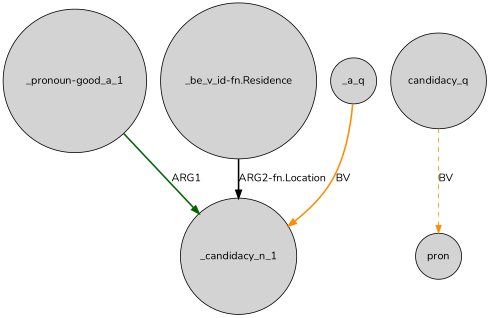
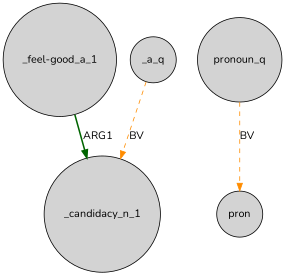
node "_pronoun-good_a_1": label "_pronoun-good_a_1" -> "_feel-good_a_1"
node "_be_v_id-fn.Residence": removed
node "candidacy_q": label "candidacy_q" -> "pronoun_q"
edge "_a_q" -> "_candidacy_n_1": style bold -> dashed
